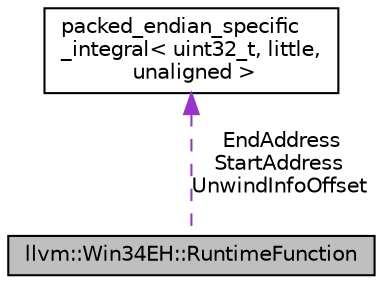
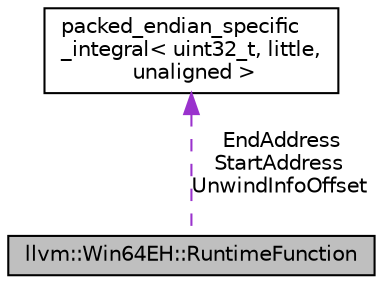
node "llvm::Win34EH::RuntimeFunction": label "llvm::Win34EH::RuntimeFunction" -> "llvm::Win64EH::RuntimeFunction"
